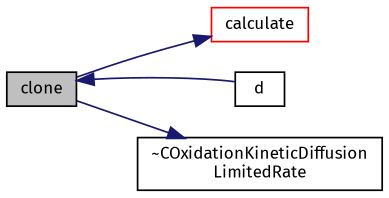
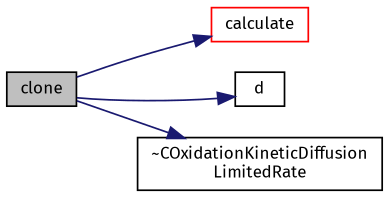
edge "d" -> "clone": reversed
